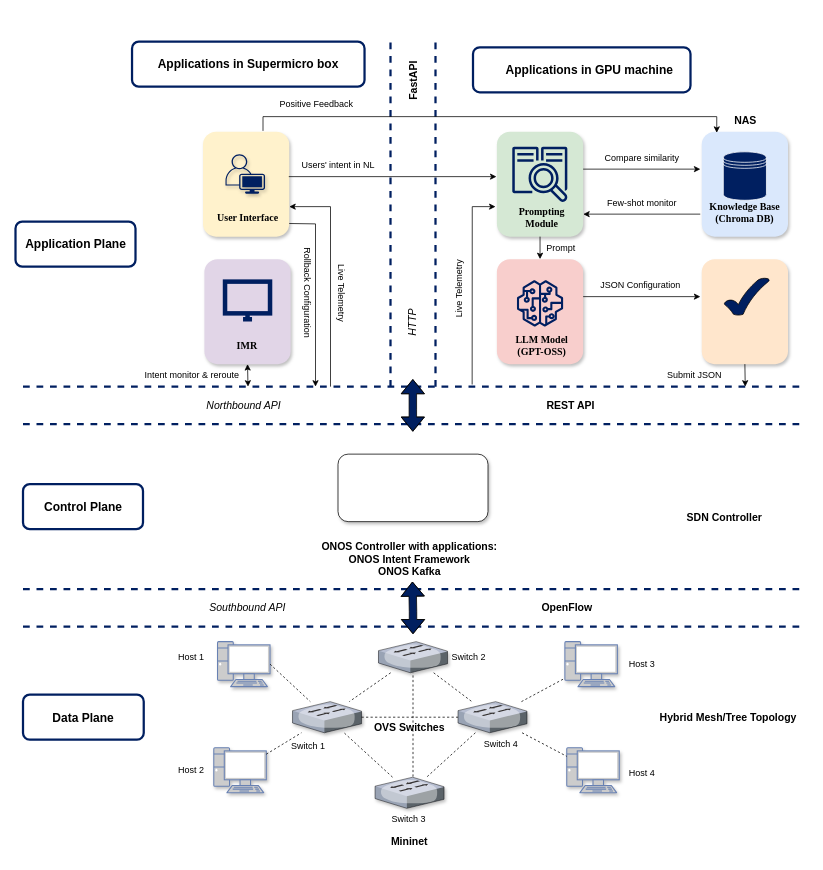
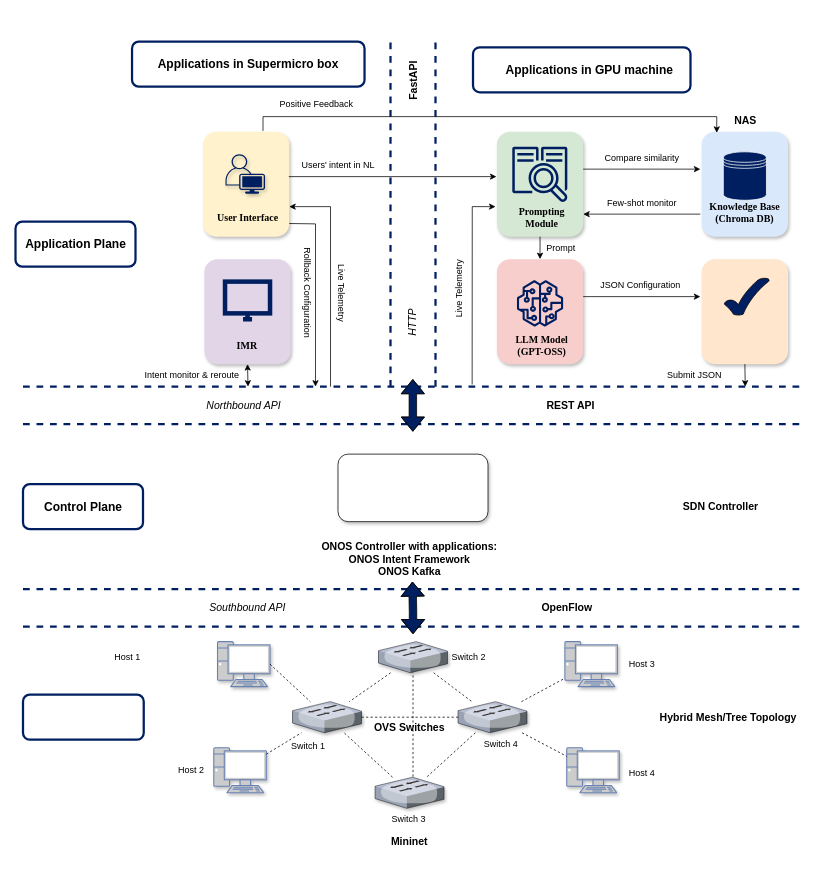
node "SDN Controller": moved (724, 518) -> (720, 507)
node "Host 1": moved (191, 657) -> (127, 657)
node "Data Plane": removed
